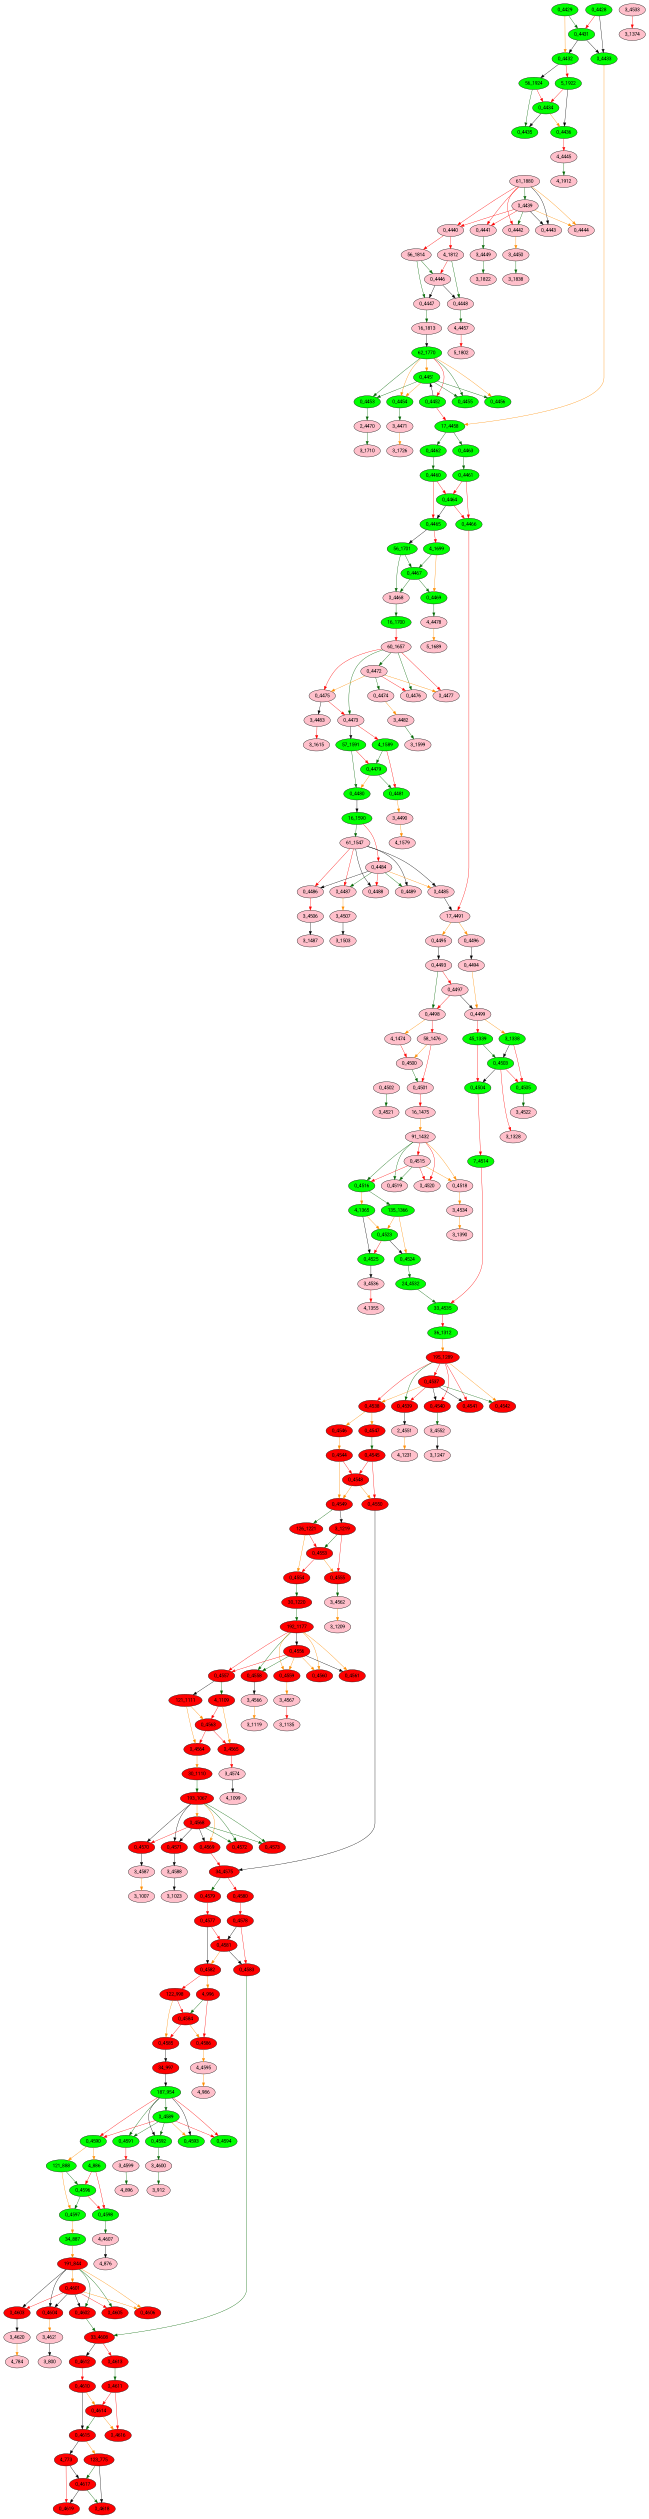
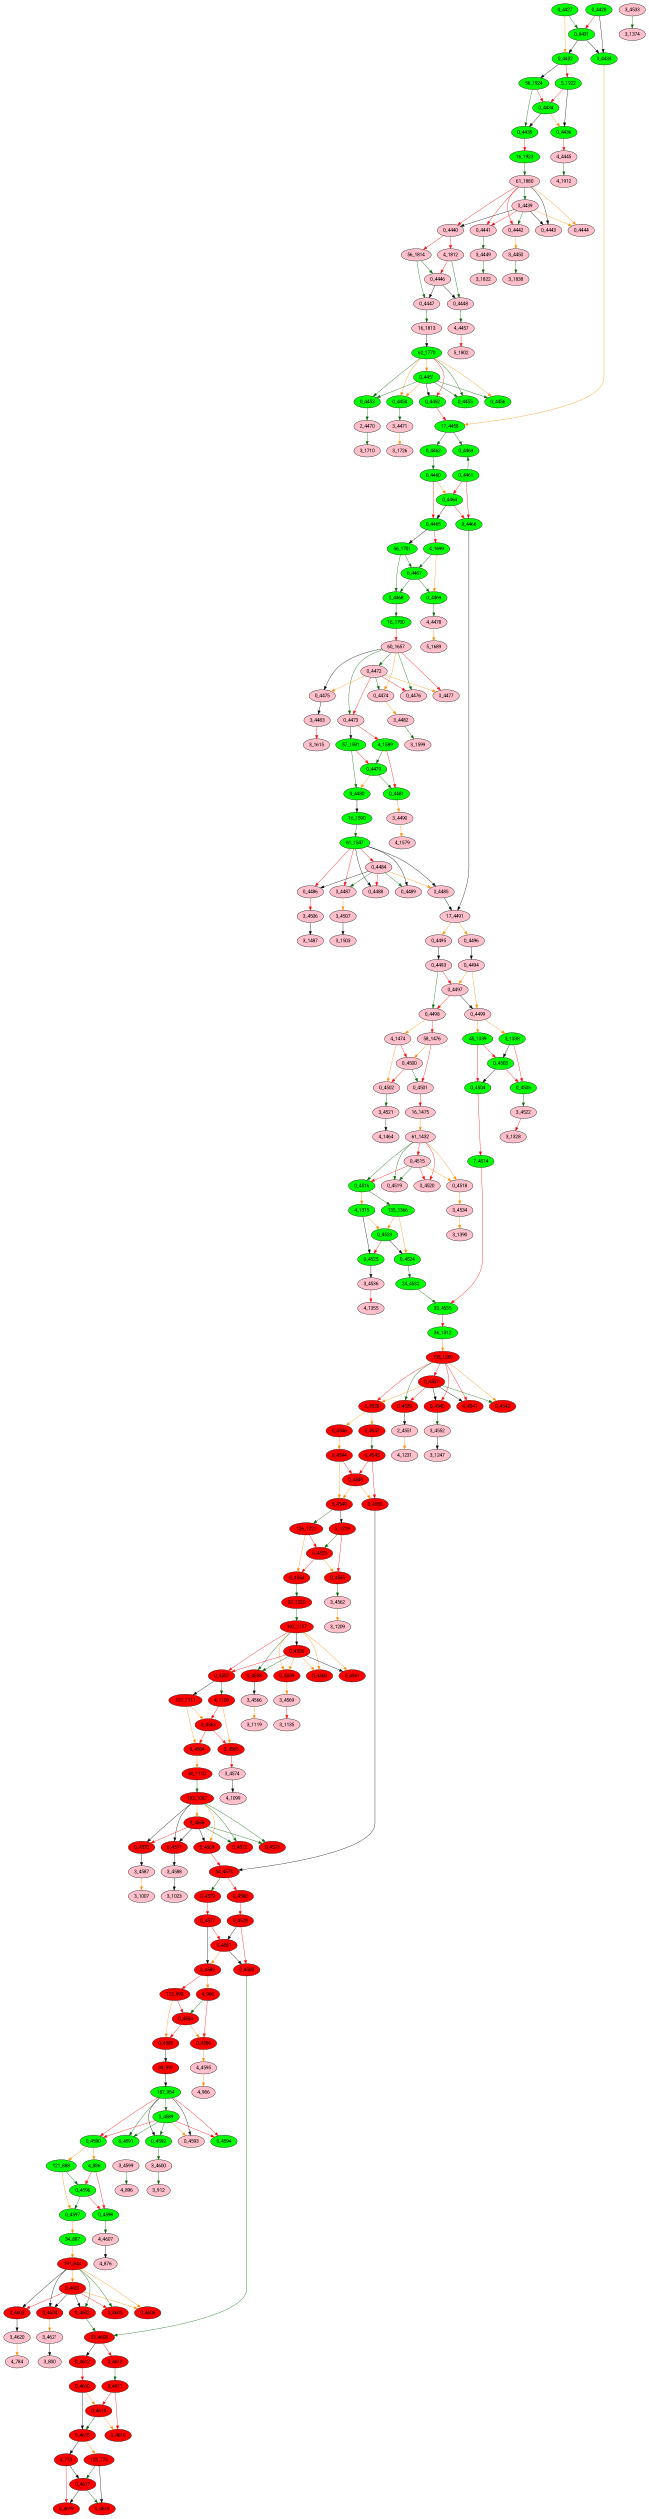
node "0_4429": label "0_4429" -> "0_4427"
edge "3_4533" -> "3_1374": color red -> darkgreen
node "0_4431": label "0_4431" -> "0_8431"
node "16_1923": added
edge "0_4439" -> "0_4440": color red -> black
edge "0_4452" -> "0_4451": reversed
edge "0_4463" -> "0_4461": reversed
edge "0_4460" -> "0_4464": color red -> darkorange
node "0_4468": fillcolor pink -> green
edge "60_1657" -> "0_4475": color red -> black
edge "60_1657" -> "0_4474": added
edge "0_4475" -> "0_4473": now "0_4472" -> "0_4473"
edge "0_4466" -> "17_4491": color red -> black
edge "16_1590" -> "0_4484": now "61_1547" -> "0_4484"
node "61_1547": fillcolor pink -> green
edge "0_4494" -> "0_4497": added
edge "0_4499" -> "45_1339": color red -> darkorange
edge "45_1339" -> "0_4503": color darkgreen -> red
edge "4_1474" -> "0_4502": added
edge "0_4500" -> "0_4502": added
edge "0_4503" -> "3_1328": now "3_4522" -> "3_1328"
node "4_1464": added
node "91_1432": label "91_1432" -> "61_1432"
node "4_1365": label "4_1365" -> "4_1315"
node "3_4567": label "3_4567" -> "3_4569"
node "0_4593": fillcolor green -> pink
edge "0_4591" -> "3_4599": removed
